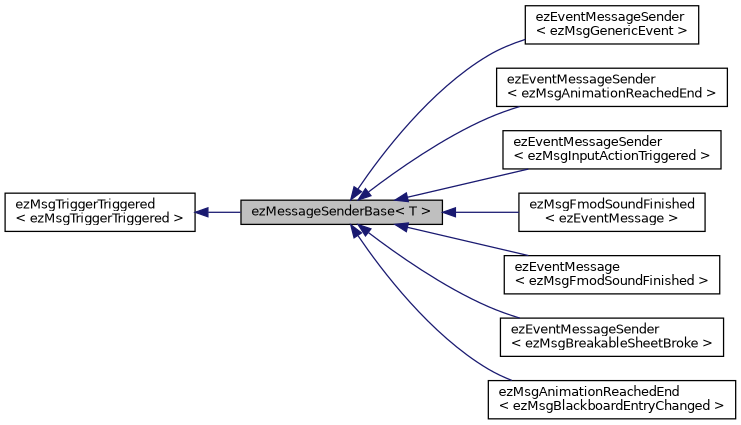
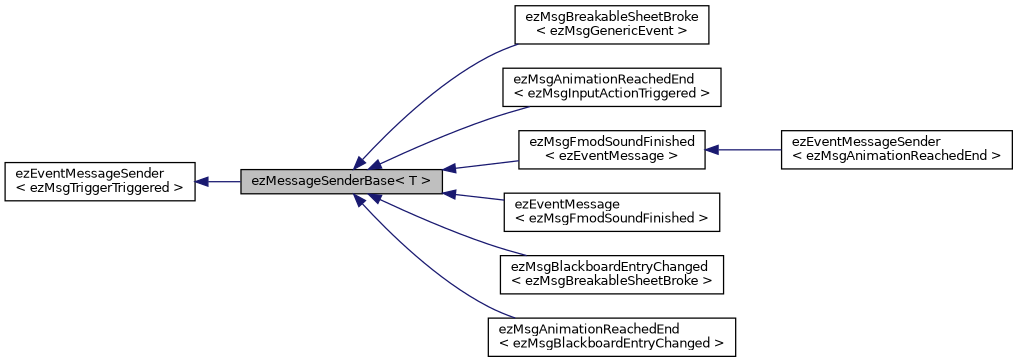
node "ezEventMessageSender < ezMsgGenericEvent >": label "ezEventMessageSender < ezMsgGenericEvent >" -> "ezMsgBreakableSheetBroke < ezMsgGenericEvent >"
edge "ezEventMessageSender < ezMsgAnimationReachedEnd >" -> "ezMessageSenderBase< T >": now "ezEventMessageSender < ezMsgAnimationReachedEnd >" -> "ezMsgFmodSoundFinished < ezEventMessage >"
node "ezEventMessageSender < ezMsgInputActionTriggered >": label "ezEventMessageSender < ezMsgInputActionTriggered >" -> "ezMsgAnimationReachedEnd < ezMsgInputActionTriggered >"
node "ezMsgTriggerTriggered < ezMsgTriggerTriggered >": label "ezMsgTriggerTriggered < ezMsgTriggerTriggered >" -> "ezEventMessageSender < ezMsgTriggerTriggered >"
node "ezEventMessageSender < ezMsgBreakableSheetBroke >": label "ezEventMessageSender < ezMsgBreakableSheetBroke >" -> "ezMsgBlackboardEntryChanged < ezMsgBreakableSheetBroke >"
